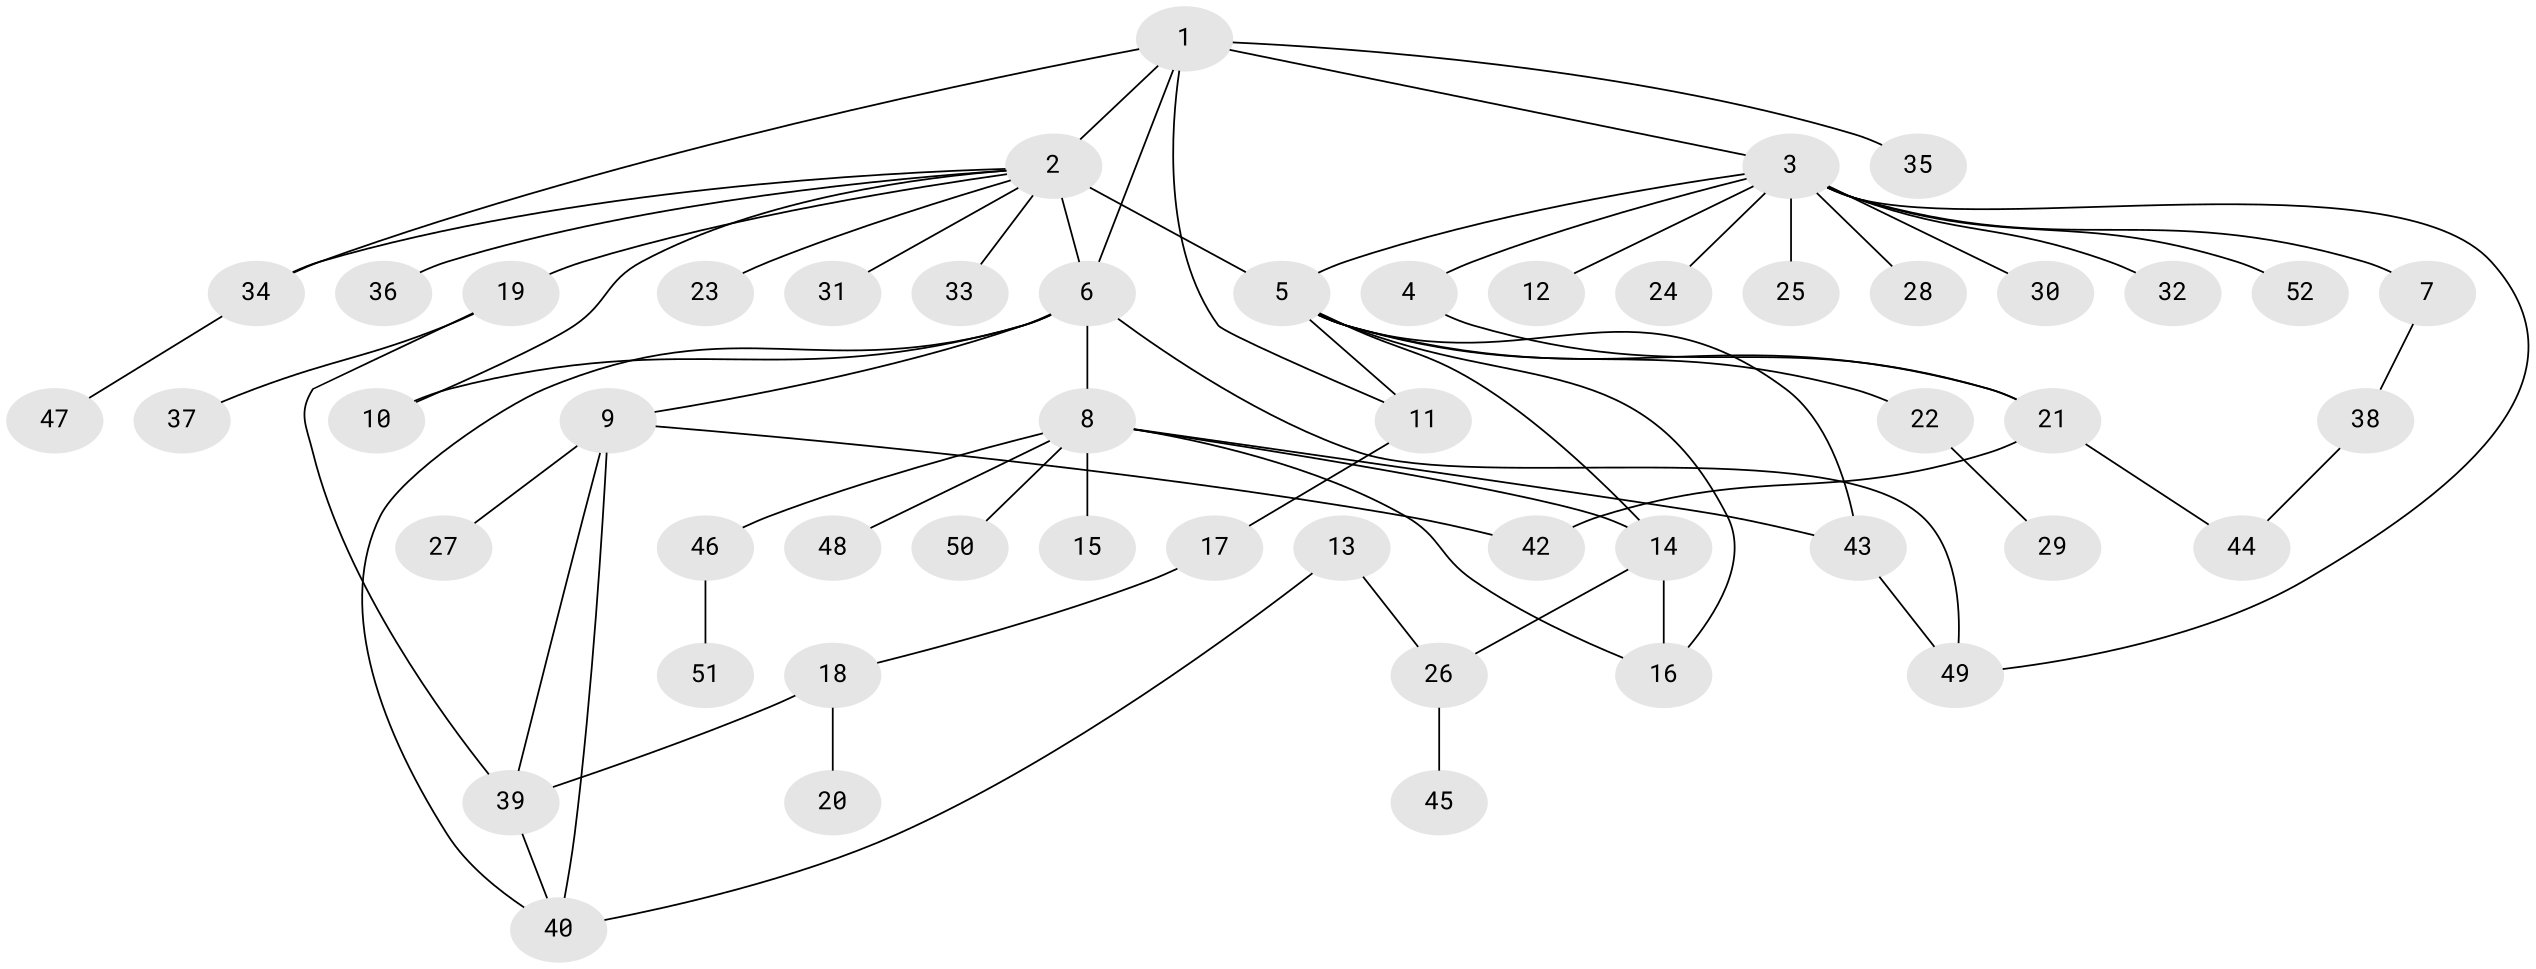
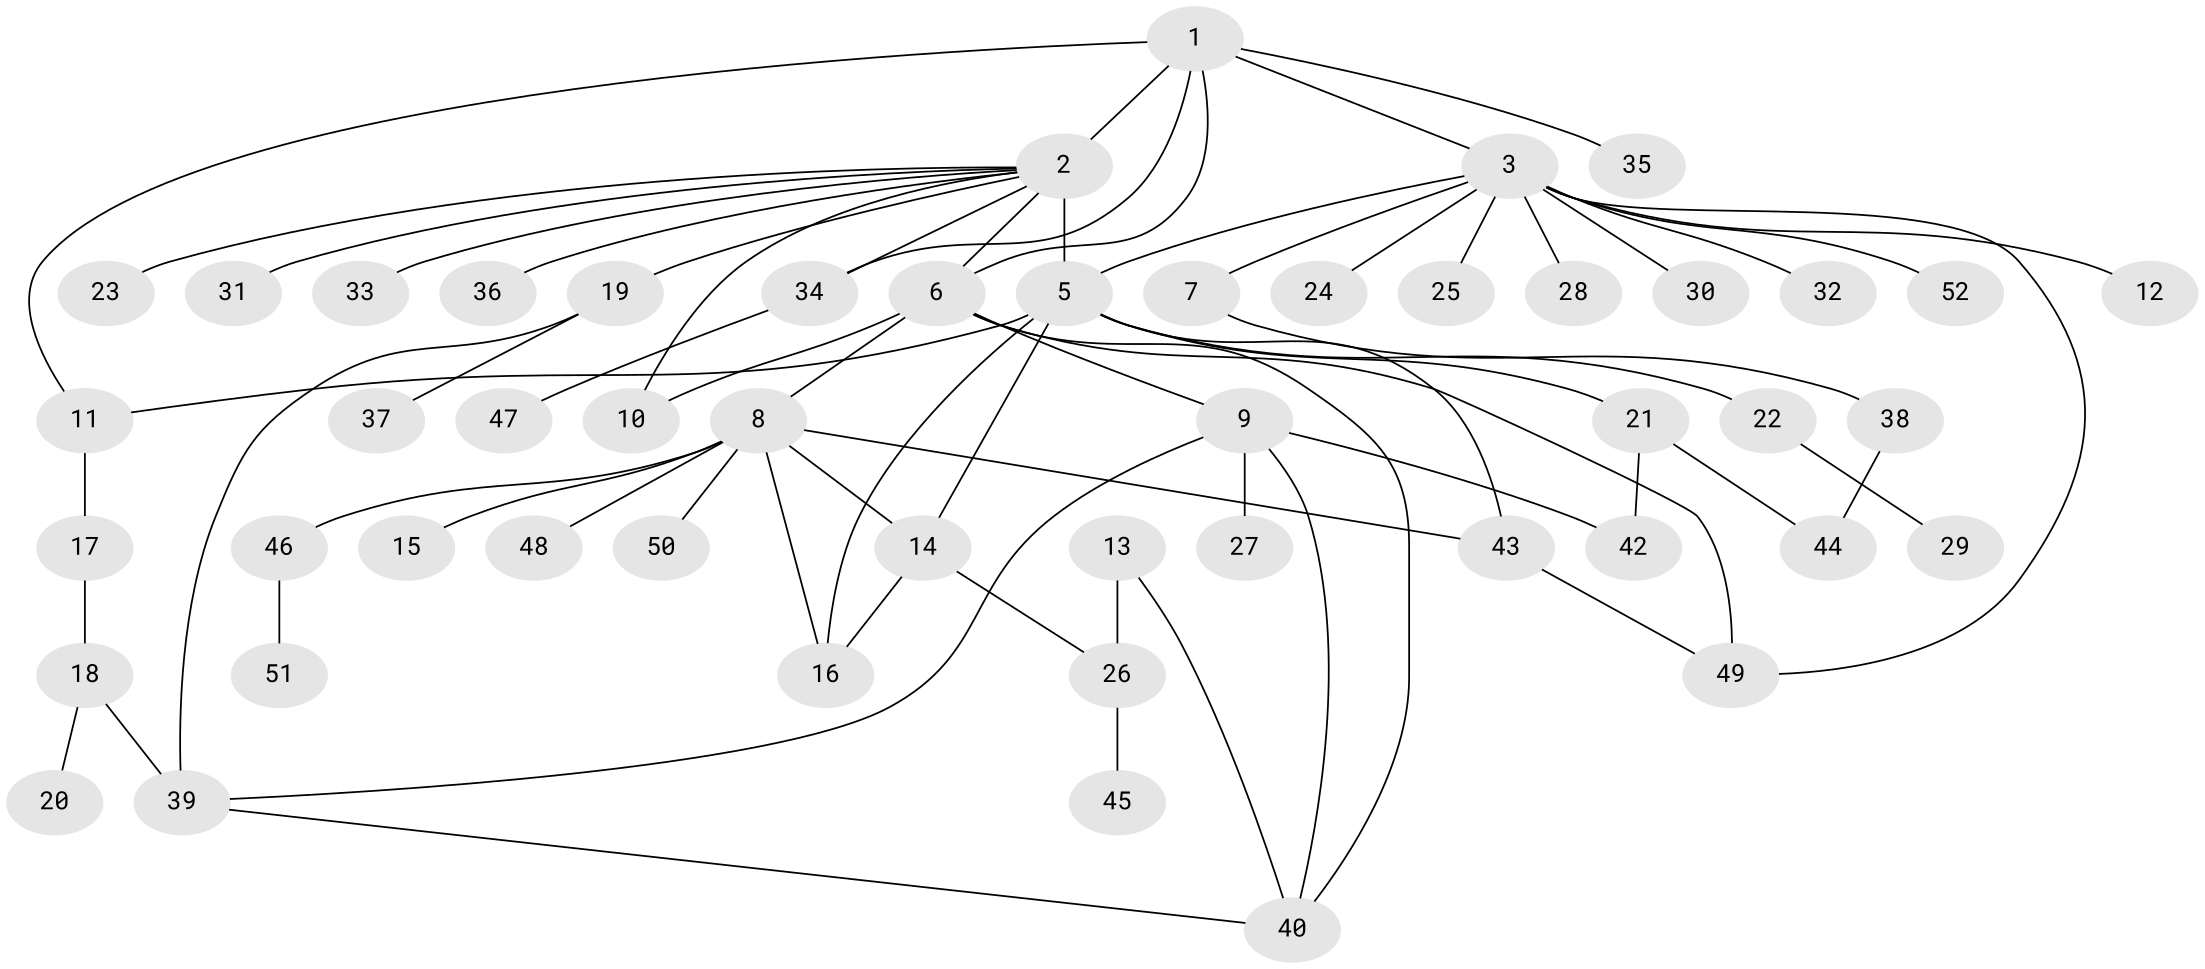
node "4": removed
